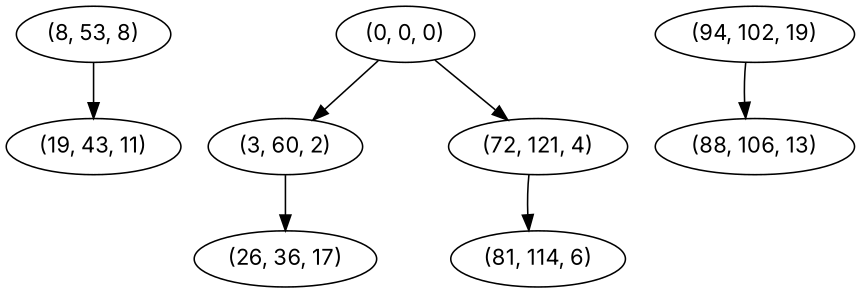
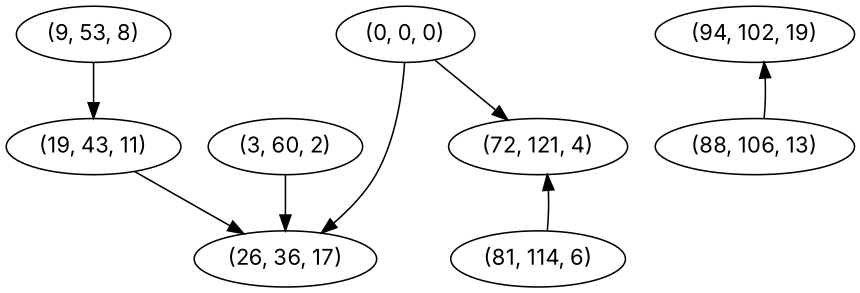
node "(8, 53, 8)": label "(8, 53, 8)" -> "(9, 53, 8)"
edge "(94, 102, 19)" -> "(88, 106, 13)": reversed
edge "(0, 0, 0)" -> "(3, 60, 2)": now "(0, 0, 0)" -> "(26, 36, 17)"
edge "(72, 121, 4)" -> "(81, 114, 6)": reversed
edge "(19, 43, 11)" -> "(26, 36, 17)": added
